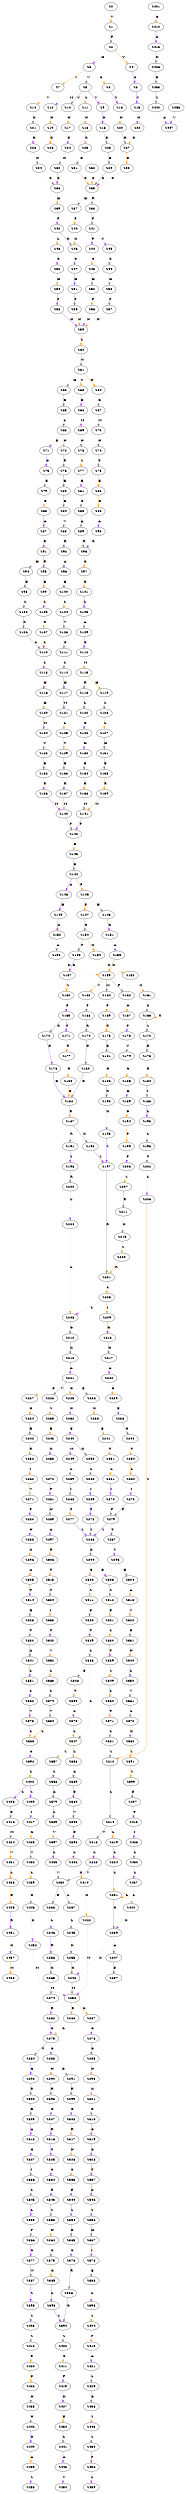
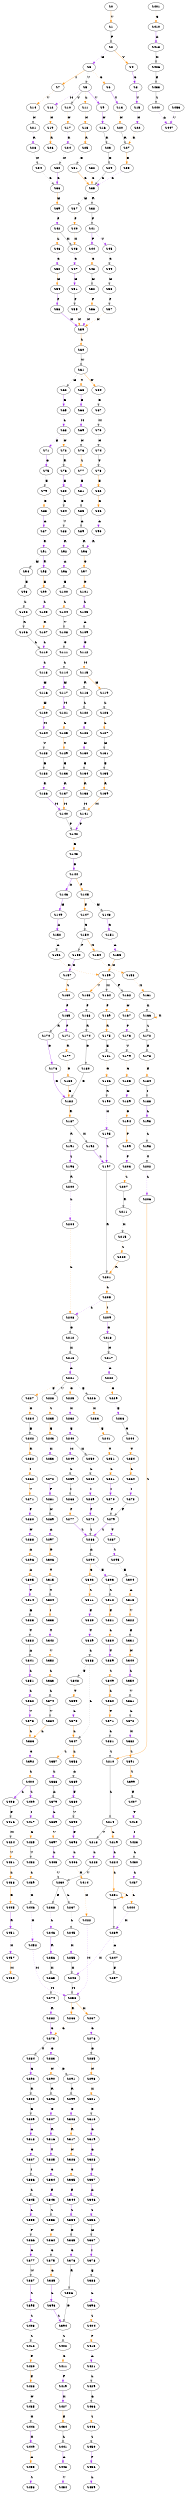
edge "S14" -> "S21": label "K" -> "N"
